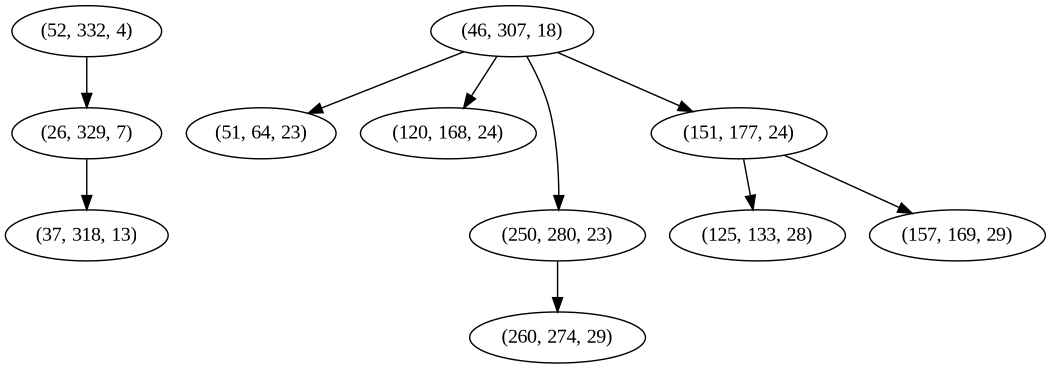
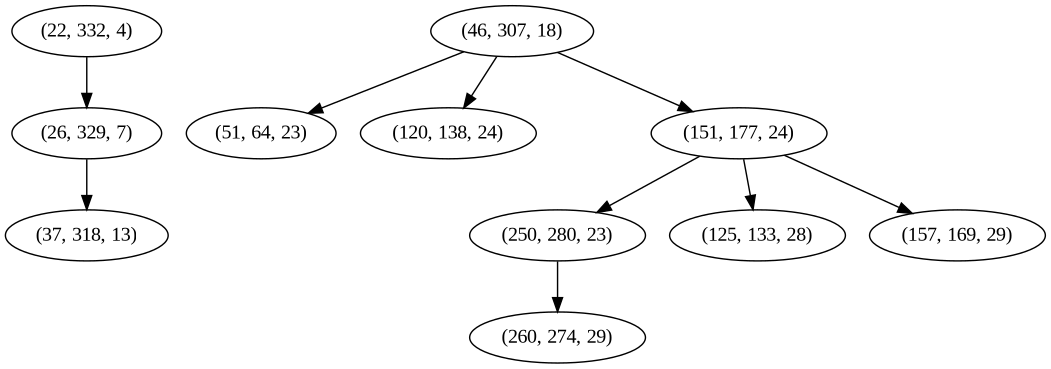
node "(52, 332, 4)": label "(52, 332, 4)" -> "(22, 332, 4)"
edge "(46, 307, 18)" -> "(250, 280, 23)": now "(151, 177, 24)" -> "(250, 280, 23)"
node "(120, 168, 24)": label "(120, 168, 24)" -> "(120, 138, 24)"
